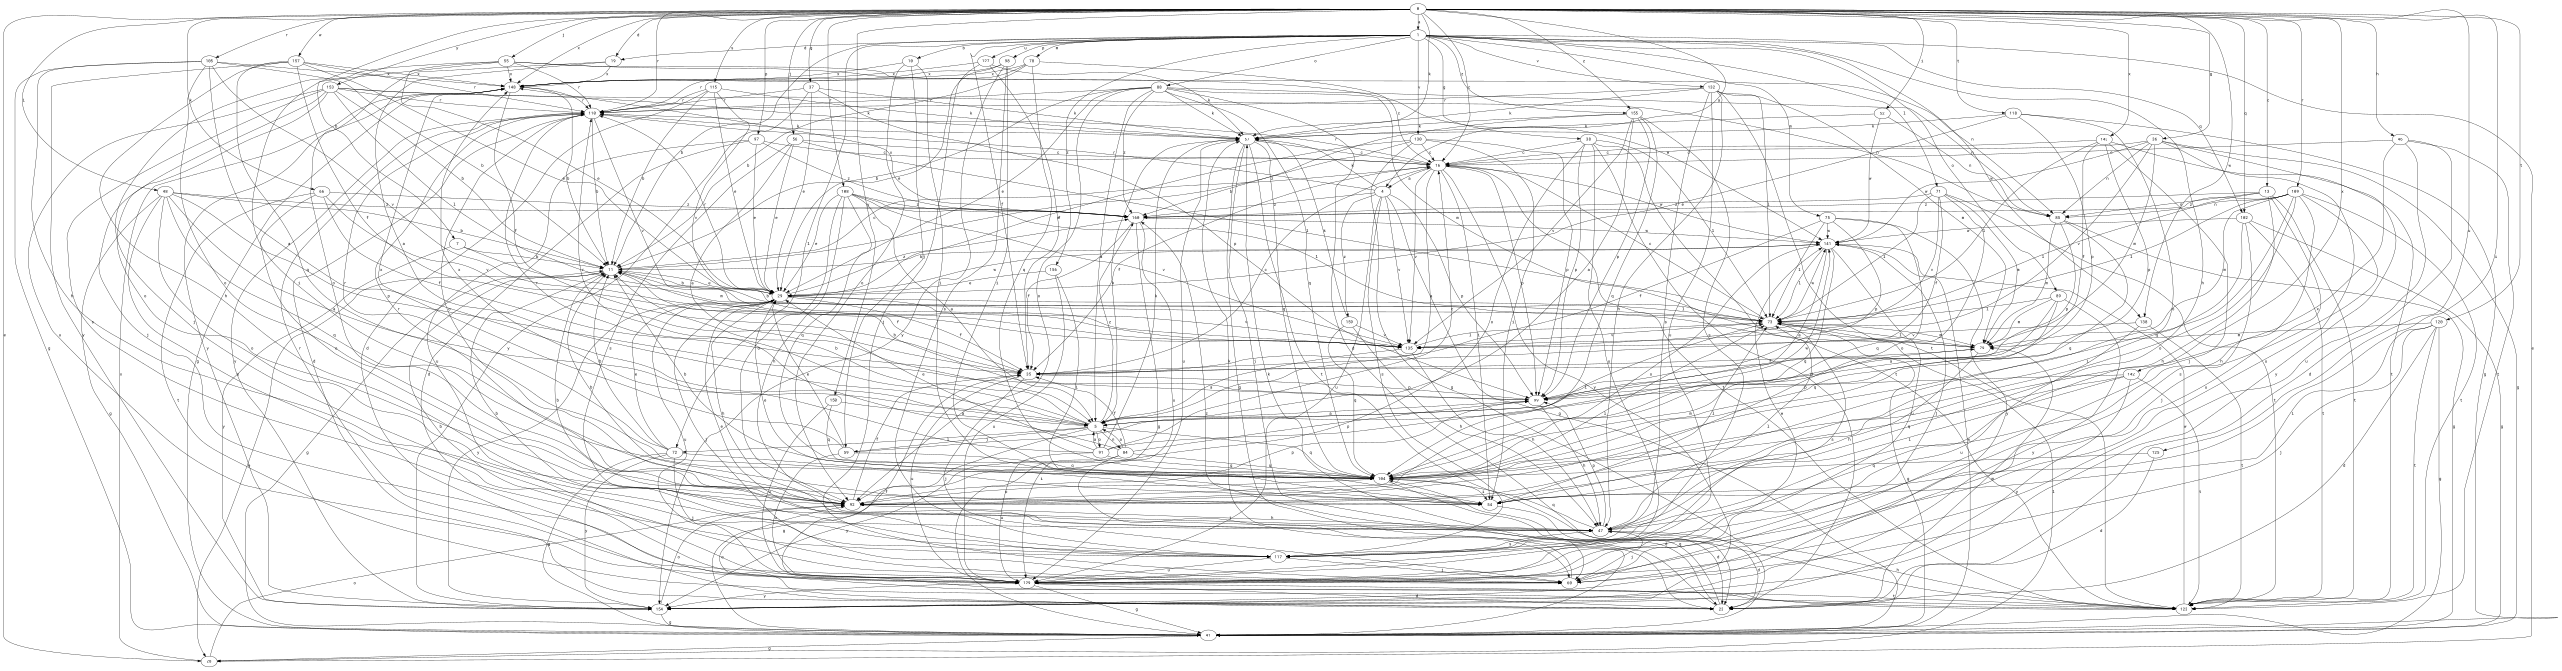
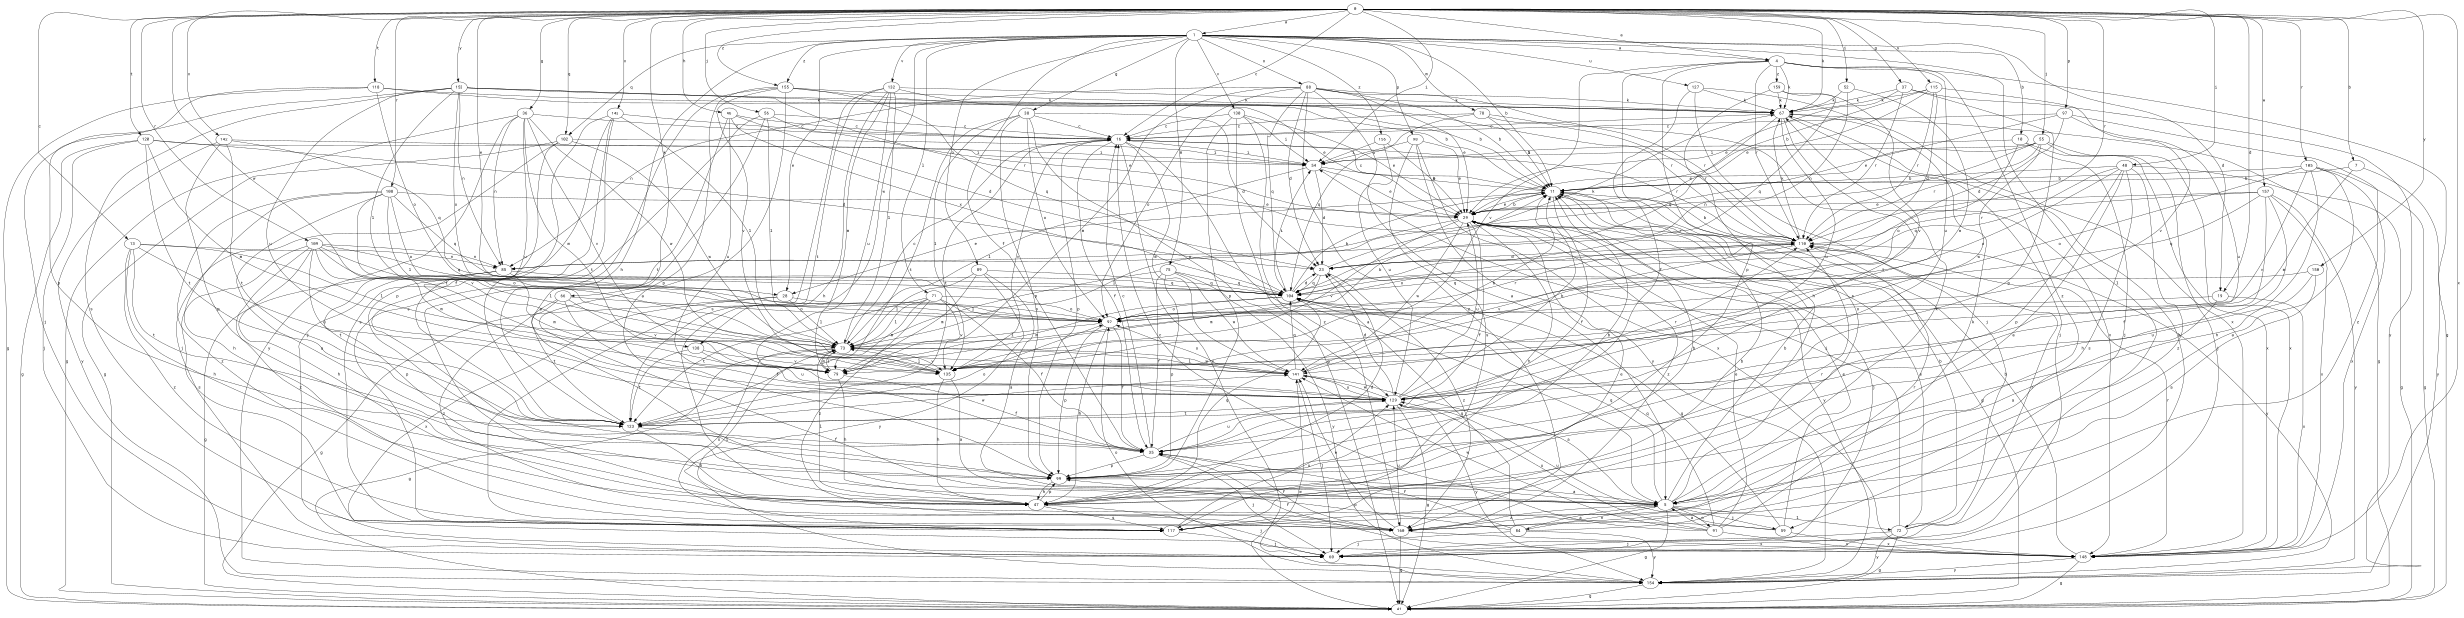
edge "16" -> "4": now "1" -> "4"
edge "38" -> "73": now "38" -> "135"
node "125": removed
edge "29" -> "129": reversed
edge "41" -> "28": reversed
